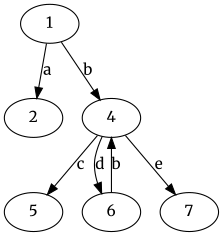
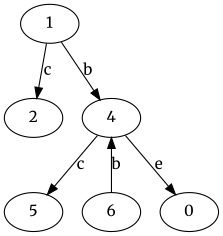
edge "1" -> "2": label "a" -> "c"
edge "4" -> "6": removed, label "d"
node "7": label "7" -> "0"
